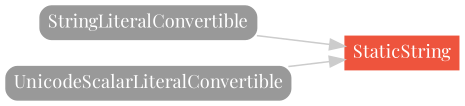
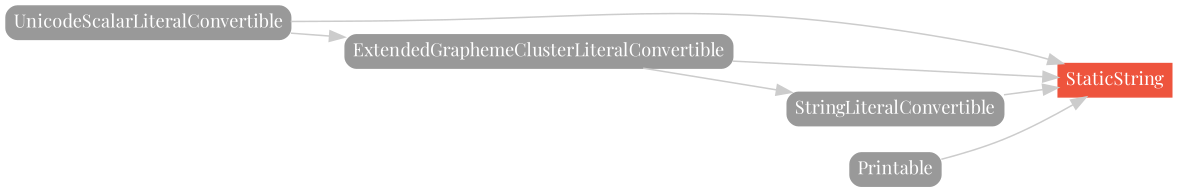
node "ExtendedGraphemeClusterLiteralConvertible": added
node "Printable": added
